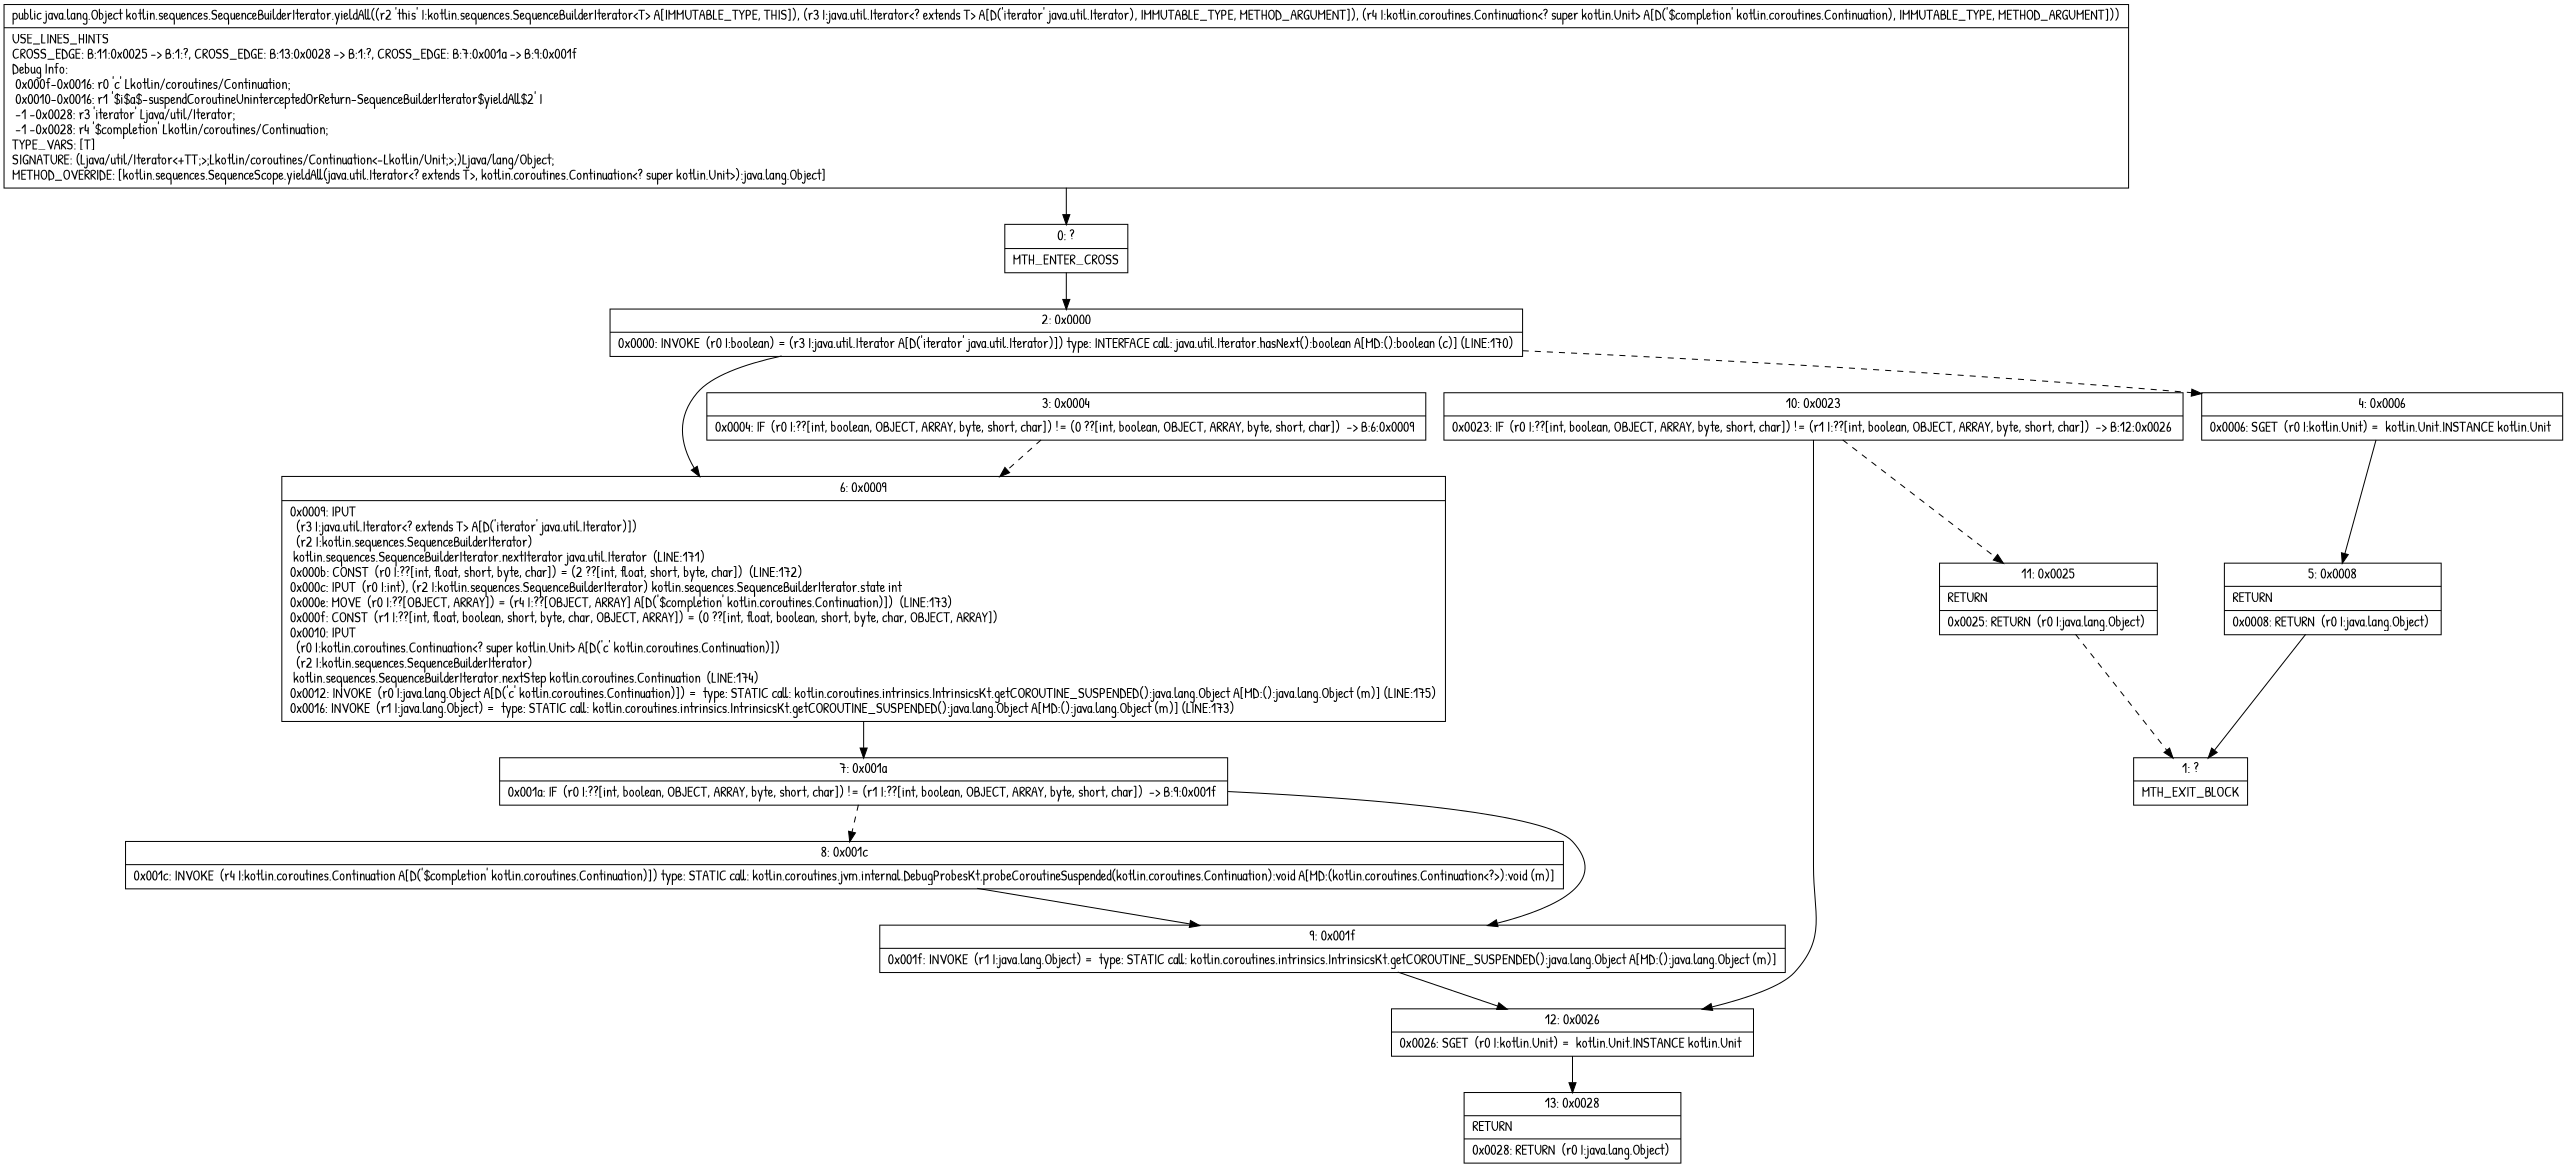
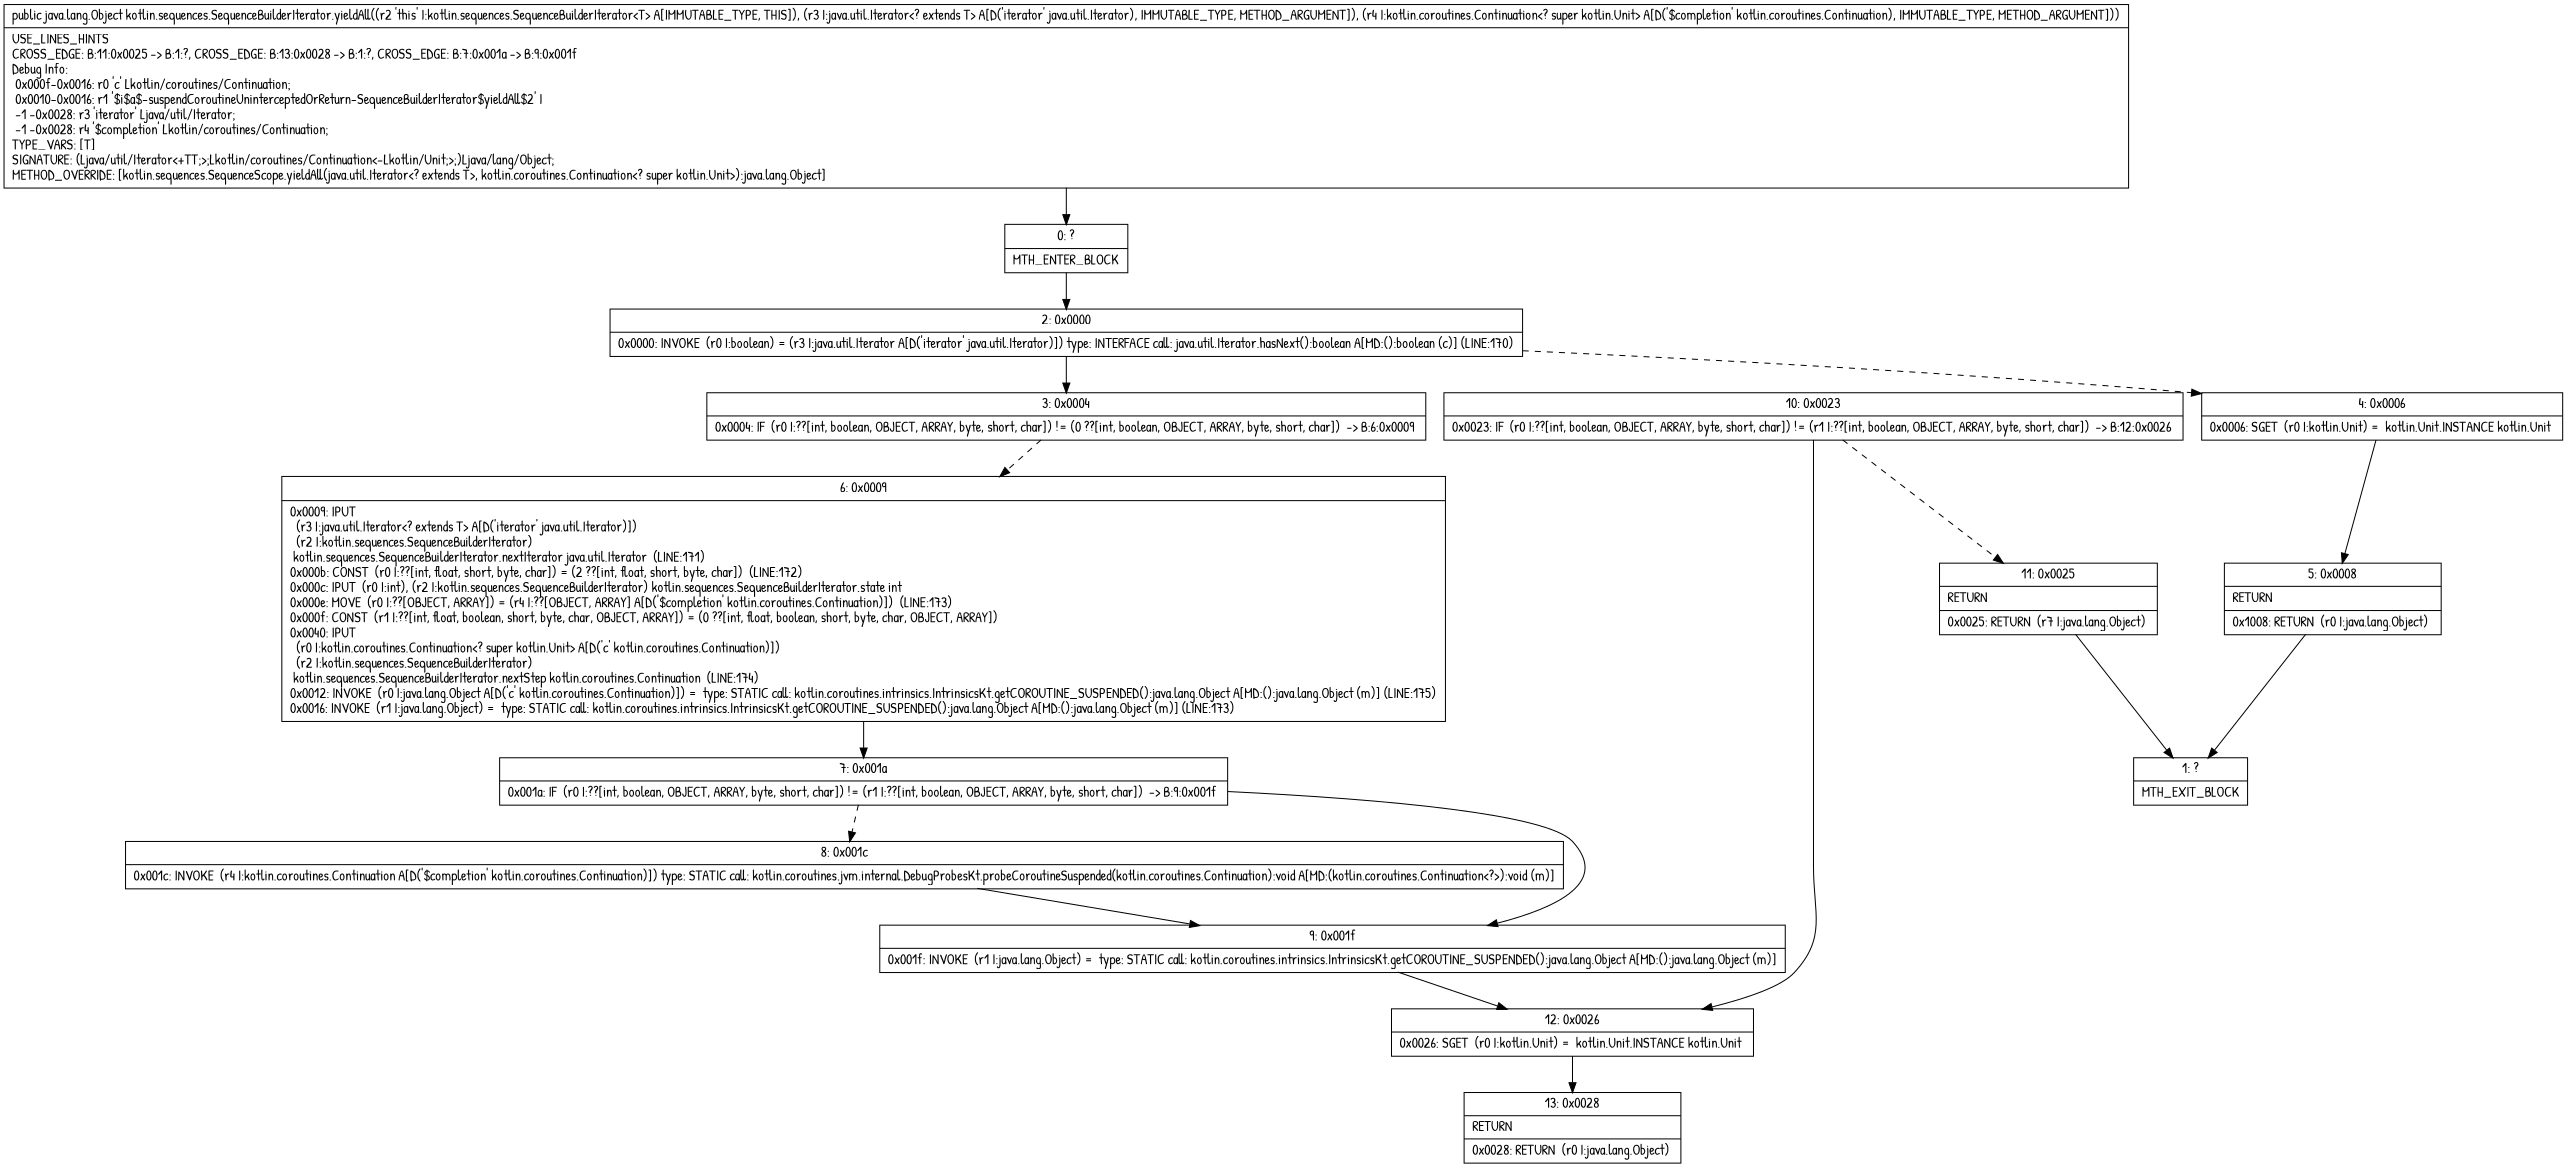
node "0: ?": text "MTH_ENTER_CROSS" -> "MTH_ENTER_BLOCK"
edge "2: 0x0000" -> "6: 0x0009": now "2: 0x0000" -> "3: 0x0004"
node "11: 0x0025": text "0x0025: RETURN  (r0 I:java.lang.Object)" -> "0x0025: RETURN  (r7 I:java.lang.Object)"
node "5: 0x0008": text "0x0008: RETURN  (r0 I:java.lang.Object)" -> "0x1008: RETURN  (r0 I:java.lang.Object)"
node "6: 0x0009": text "0x0010: IPUT" -> "0x0040: IPUT"
edge "11: 0x0025" -> "1: ?": style dashed -> solid
